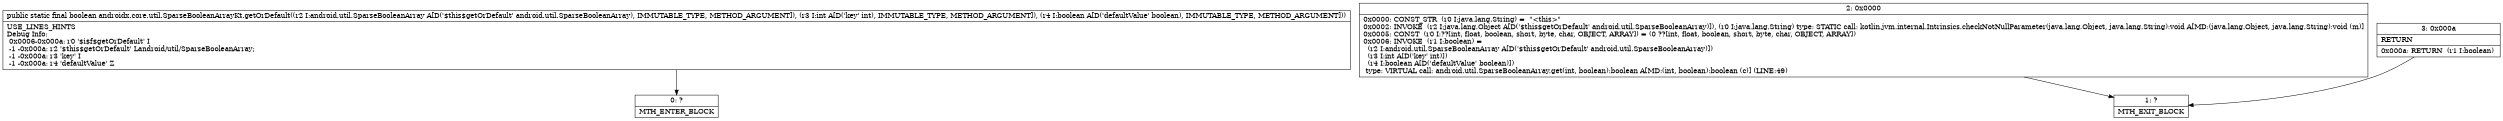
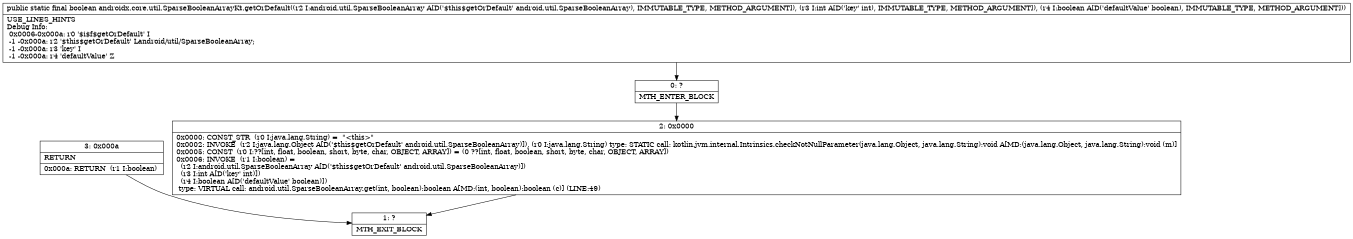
edge "0: ?" -> "2: 0x0000": added
